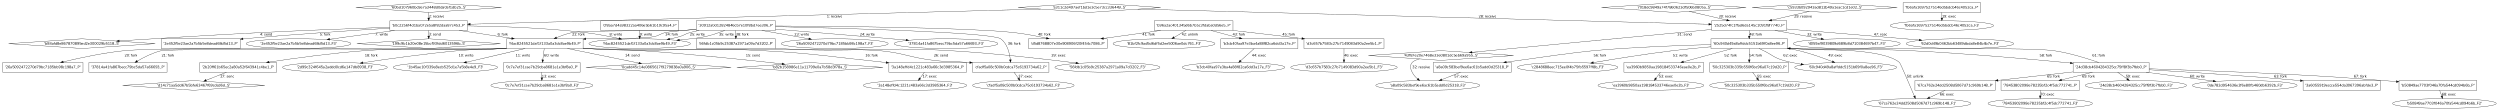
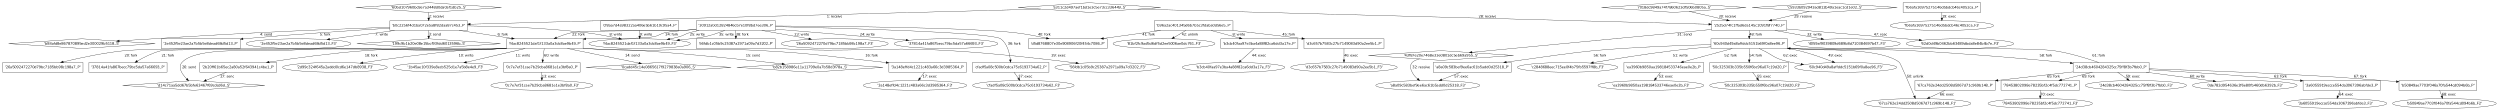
edge "'b96a2ac401345d6b7b5c3fdaba0d56e5_P'" -> "'b3cb40faa97e3ba4a88f82ca6dd3a17e_P'": label "43: fork" -> "8: write"
edge "'f4ac8245521daf1f133a0a3dc8ae9b49_P'" -> "'cfadf5a08c500b0cdca75c6193734a62_P'": now "'f4ac8245521daf1f133a0a3dc8ae9b49_P'" -> "'d14c71aa5dd67b5bfe63467f69cdcd6d_S'"
node "'3a6055919eccce554da3067396abfde3_F3'": added
